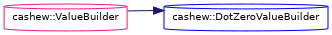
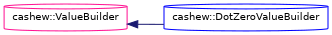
edge "cashew::ValueBuilder" -> "cashew::DotZeroValueBuilder": reversed
